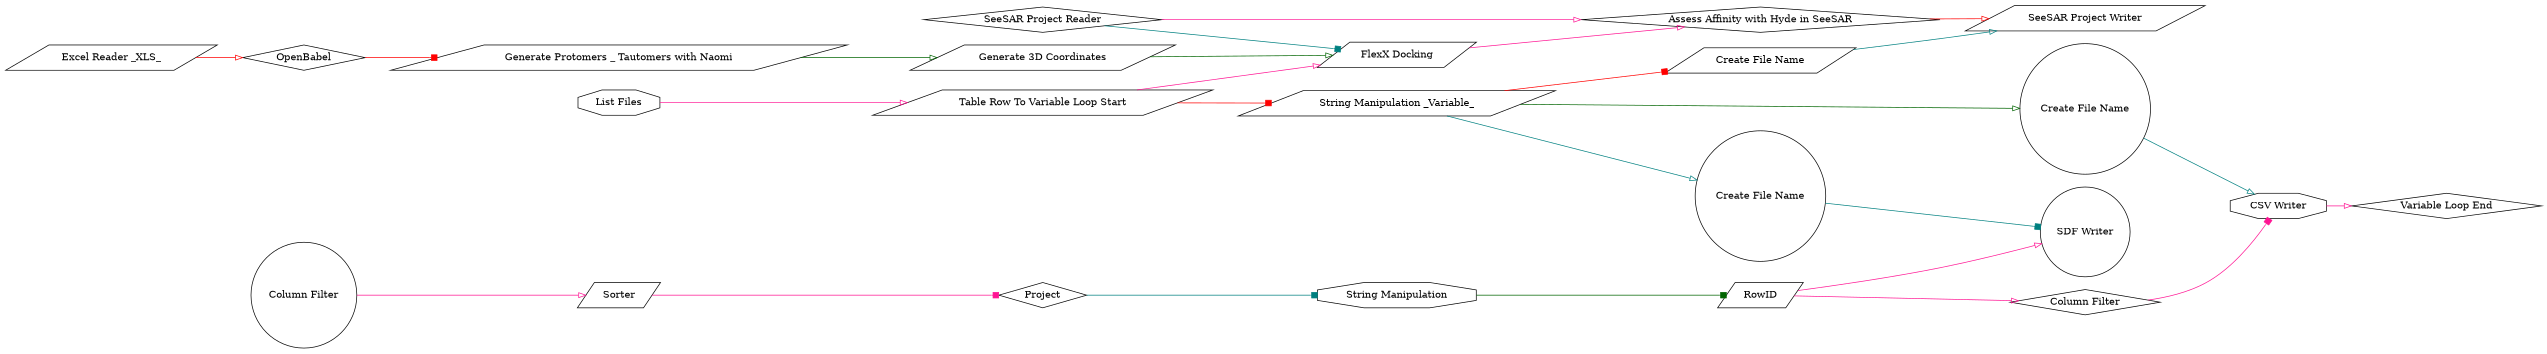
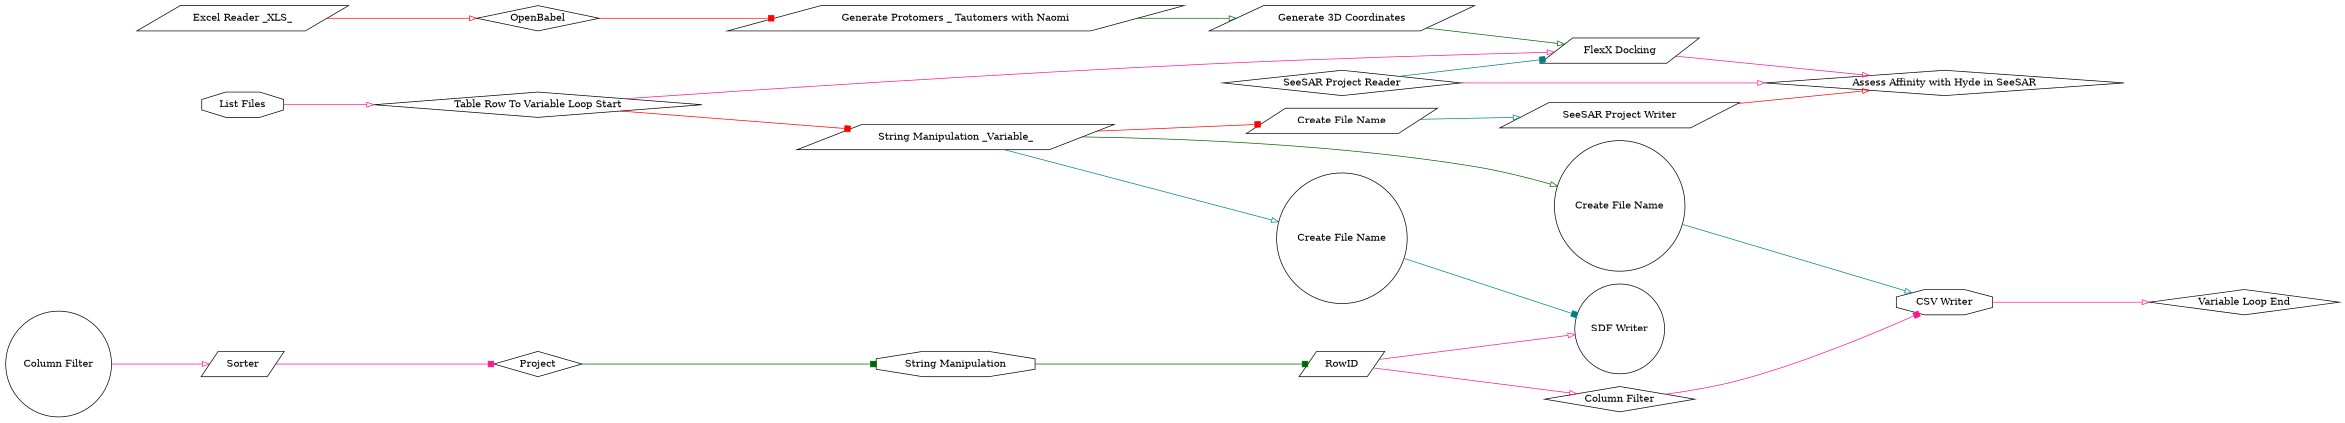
edge "Assess Affinity with Hyde in SeeSAR" -> "SeeSAR Project Writer": reversed
node "Table Row To Variable Loop Start": shape parallelogram -> diamond
edge "Project" -> "String Manipulation": color teal -> darkgreen
